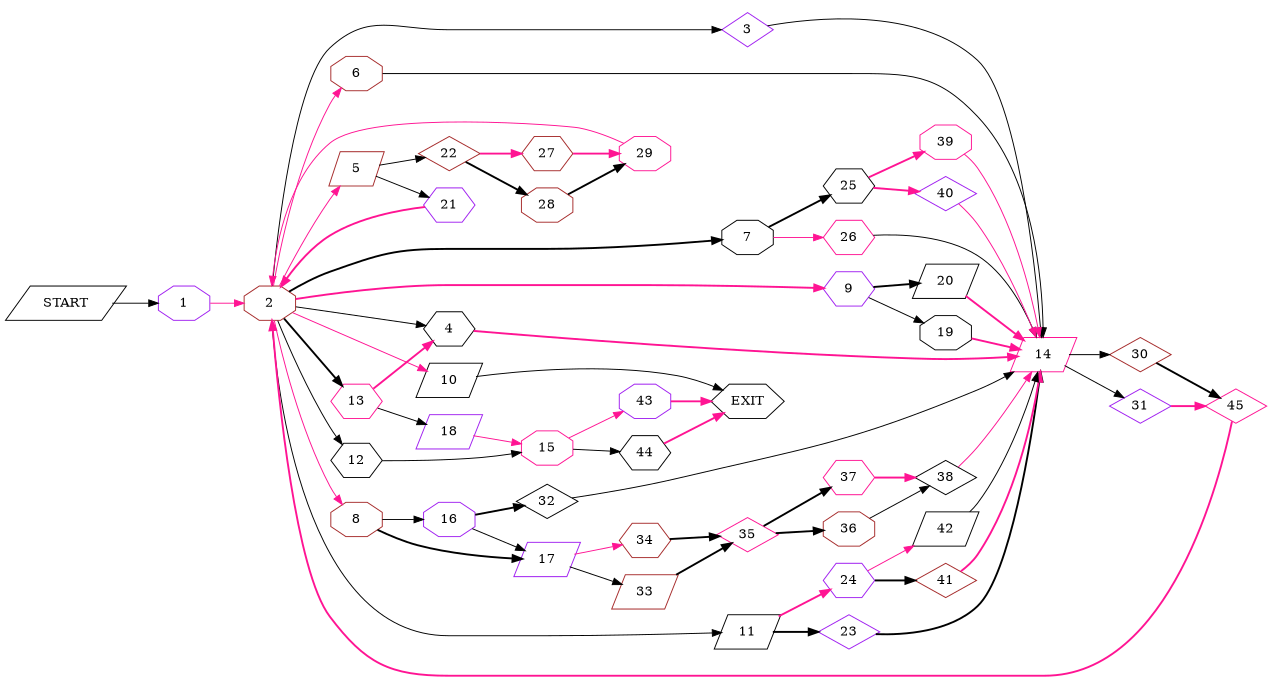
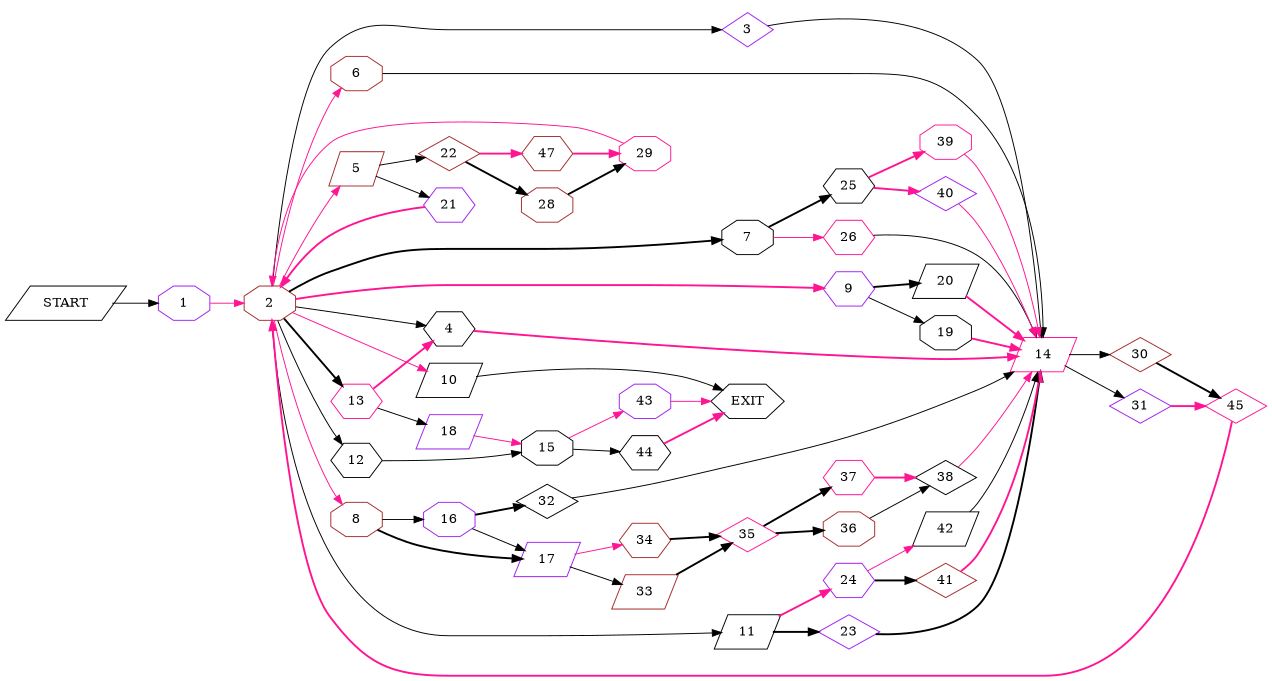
node "27": label "27" -> "47"
edge "43" -> "EXIT": style bold -> solid
node "15": color deeppink -> black
